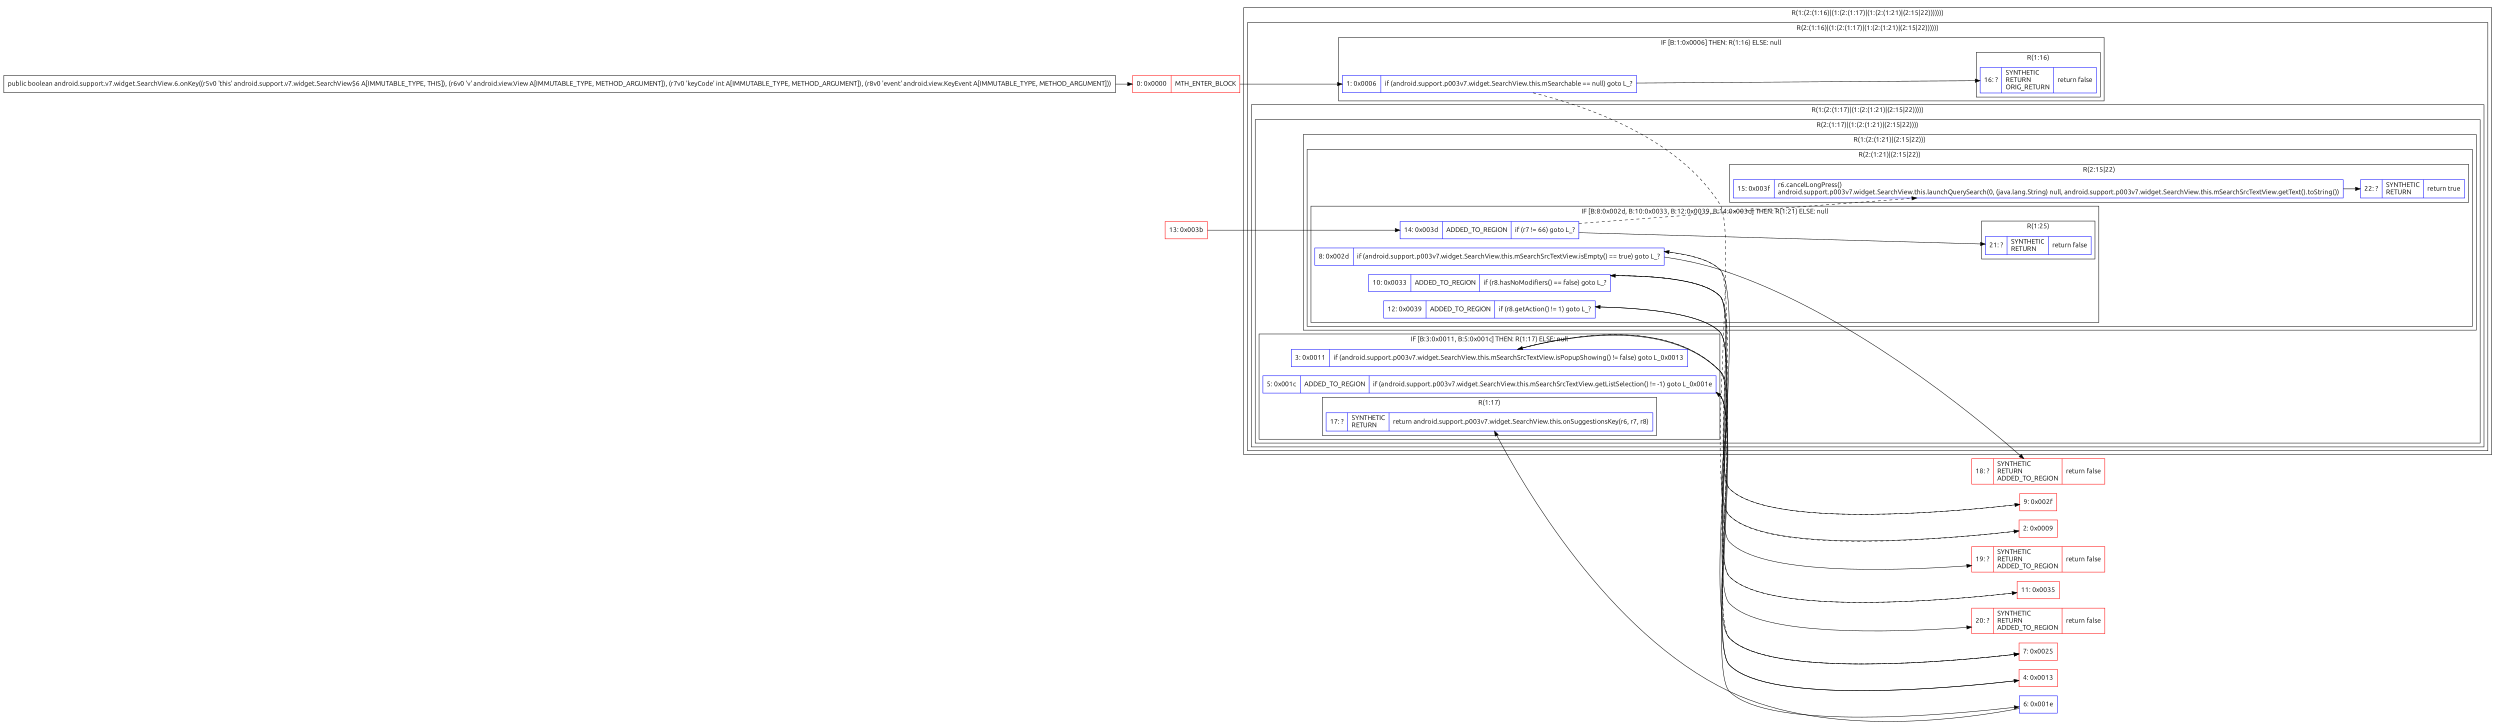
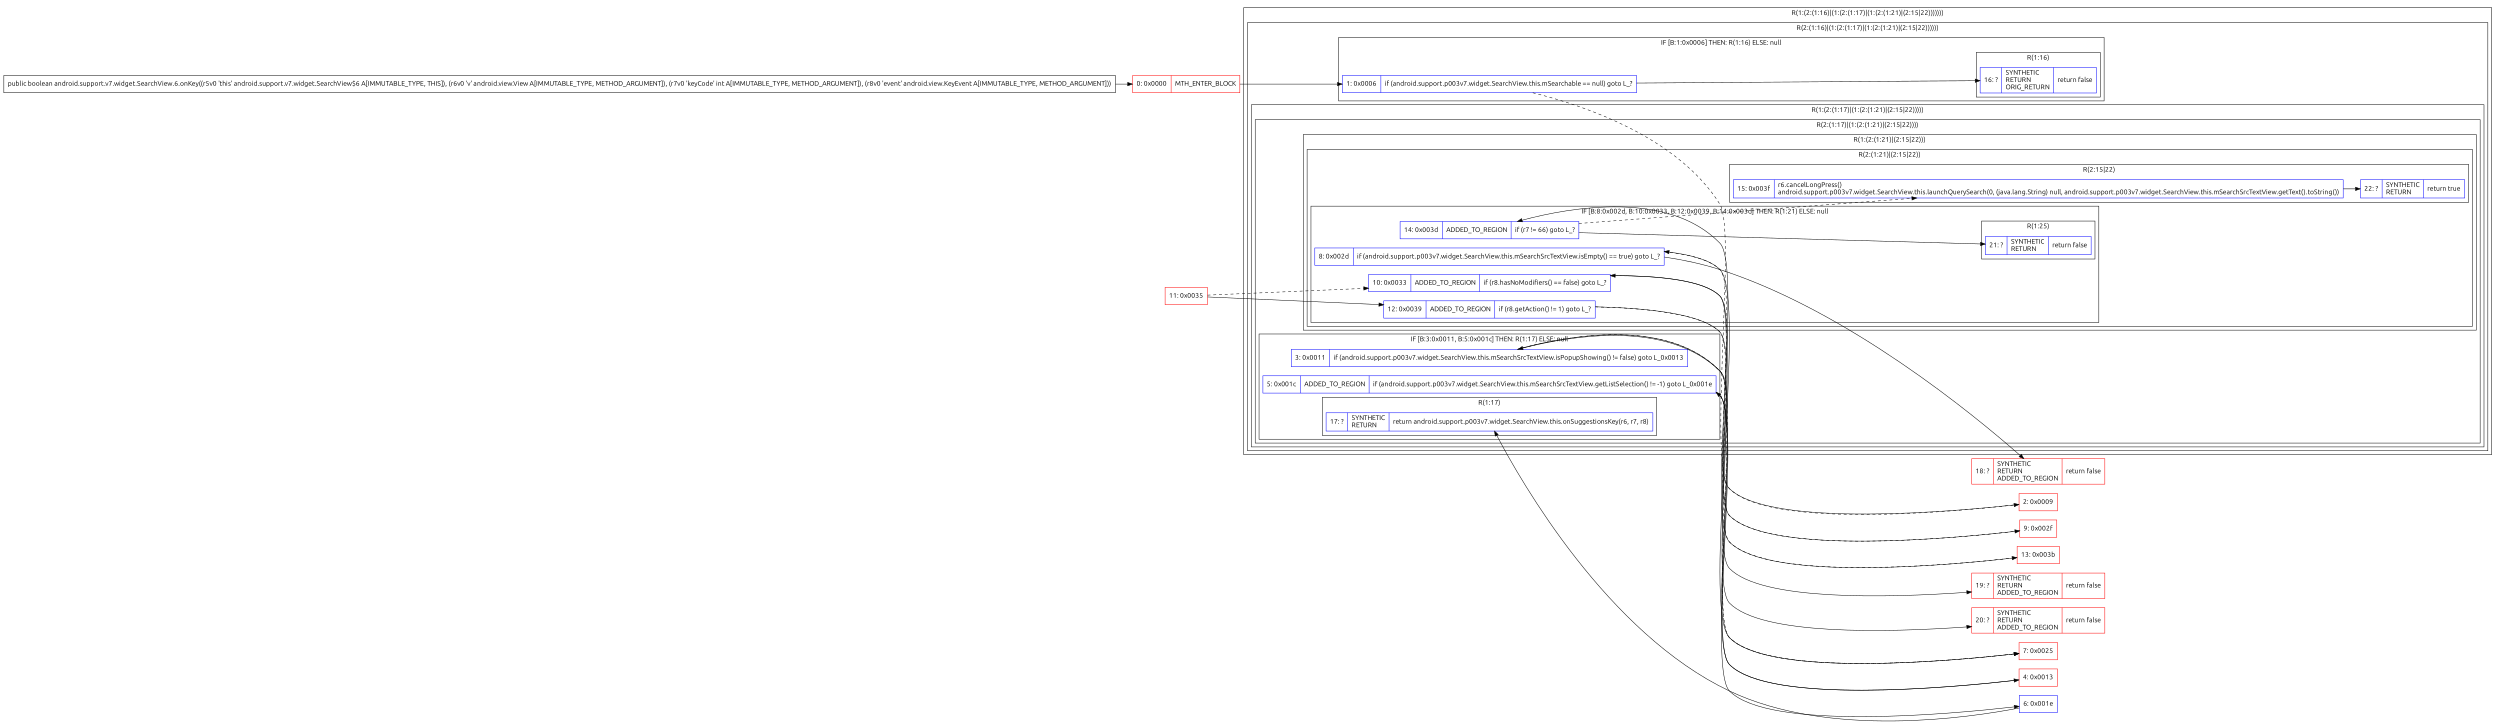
edge "12: 0x0039" -> "13: 0x003b": added
edge "10: 0x0033" -> "11: 0x0035": reversed
